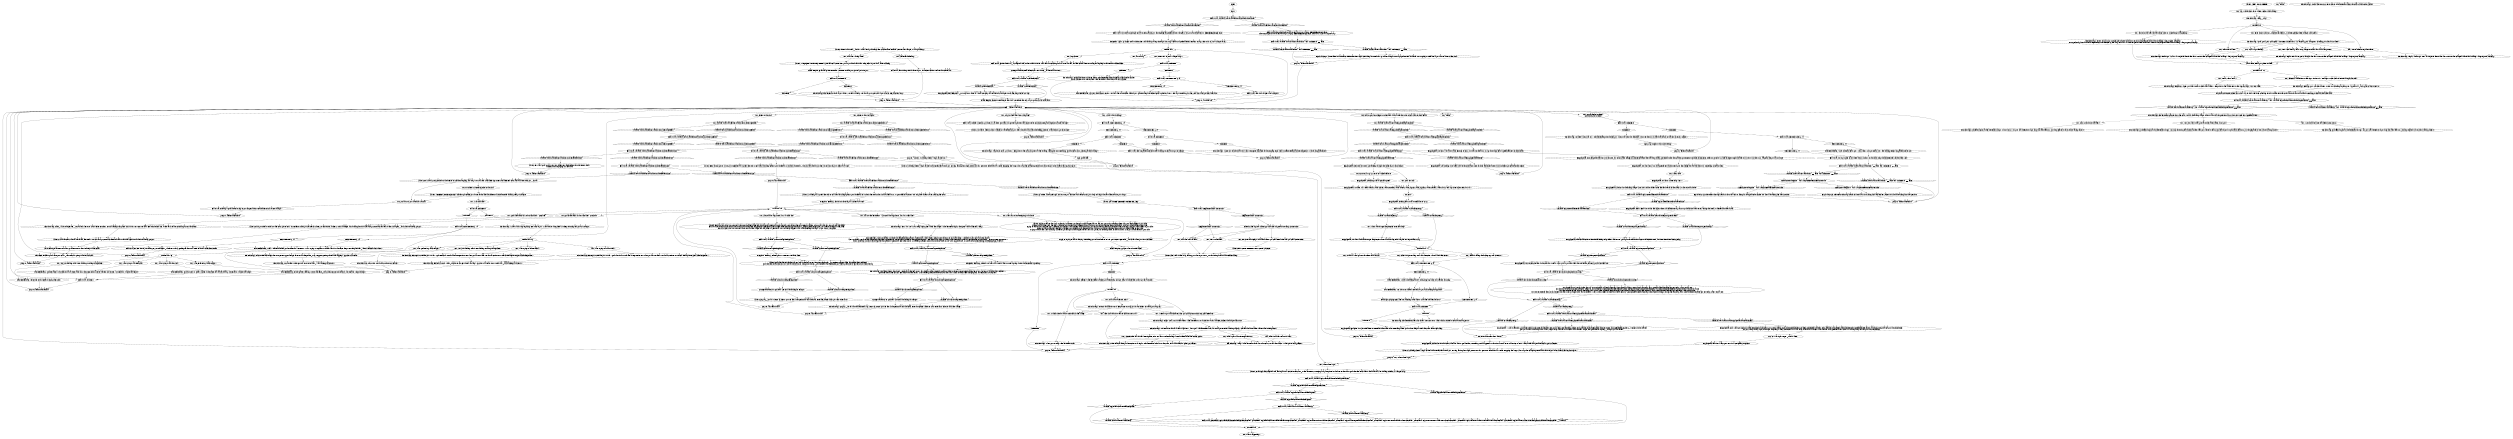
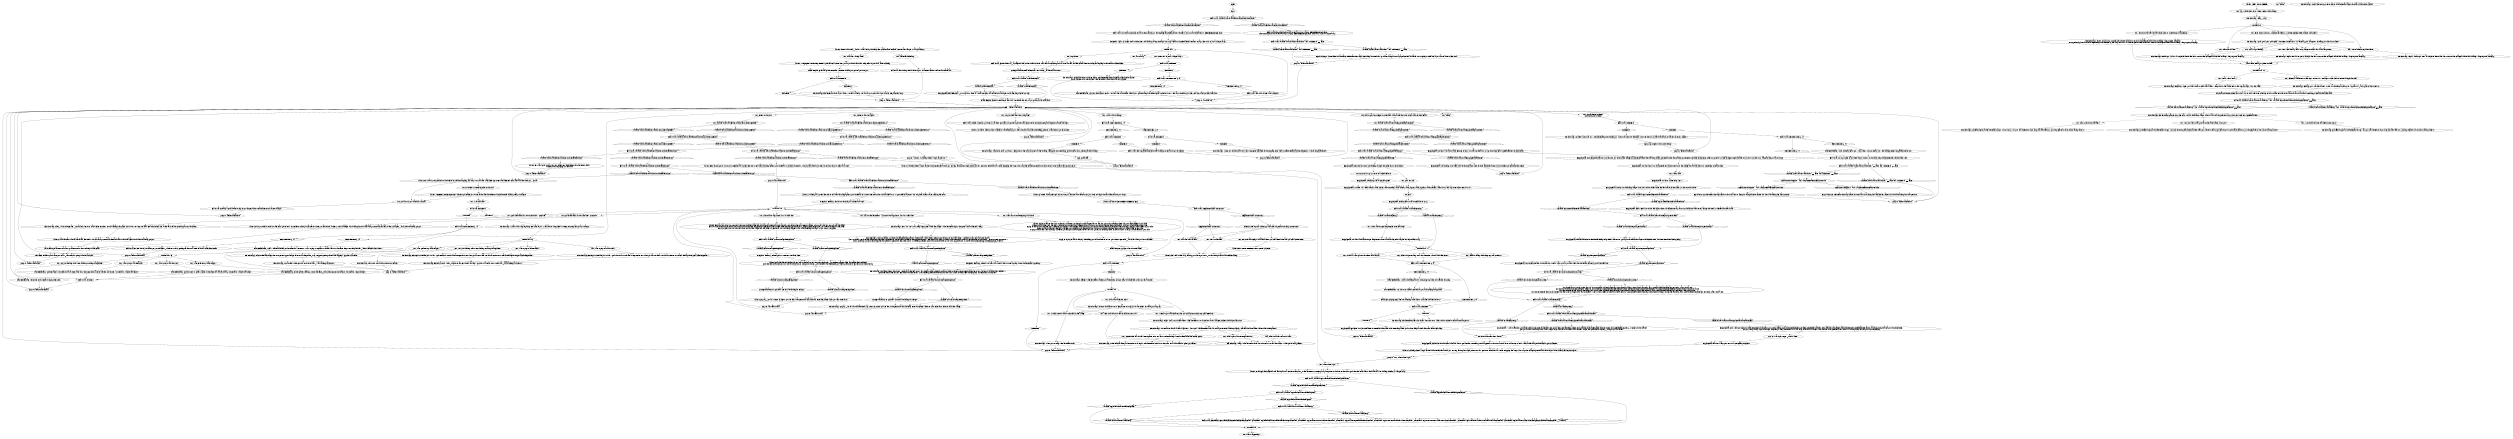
node "Shivers: GO TO THE CHILDREN OF THE BIG SEA.": label "Shivers: GO TO THE CHILDREN OF THE BIG SEA." -> "Shivers: GO TO XIV CHILDREN OF THE BIG SEA."
